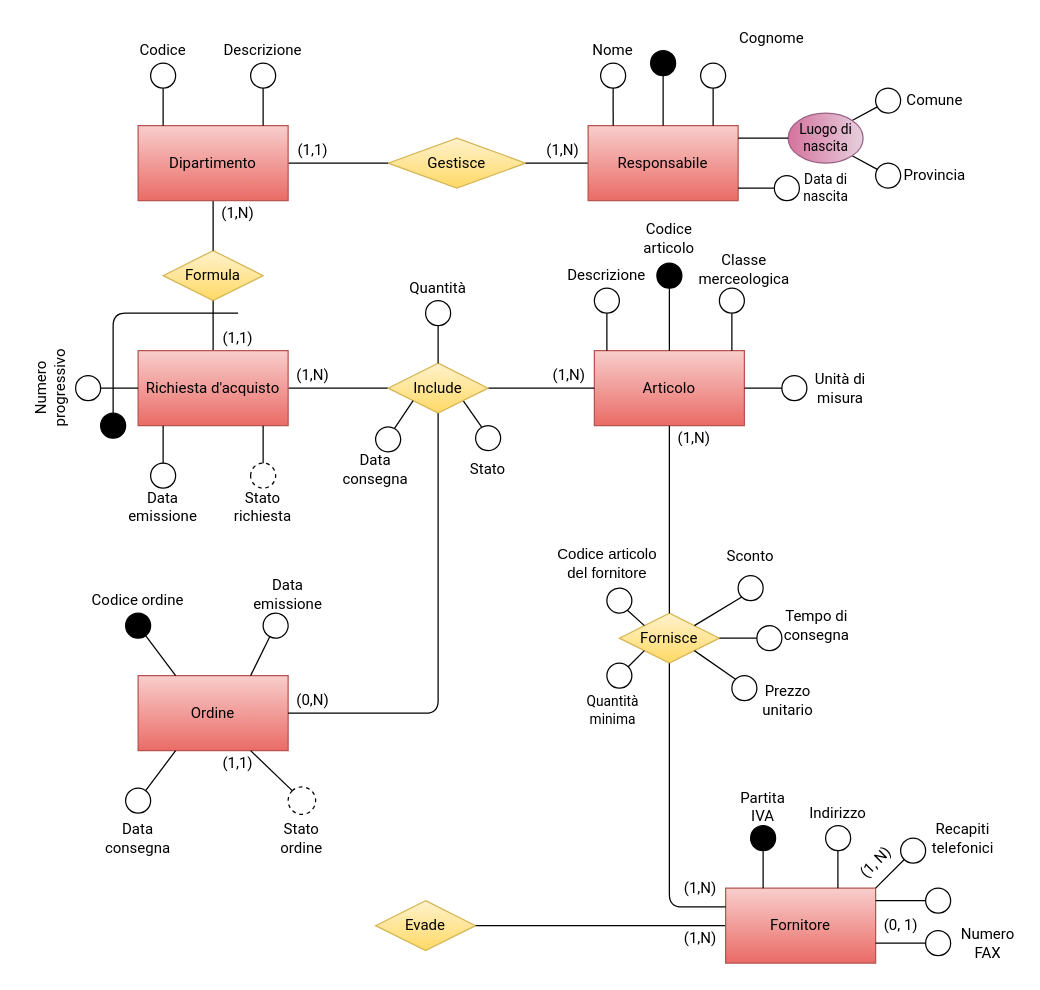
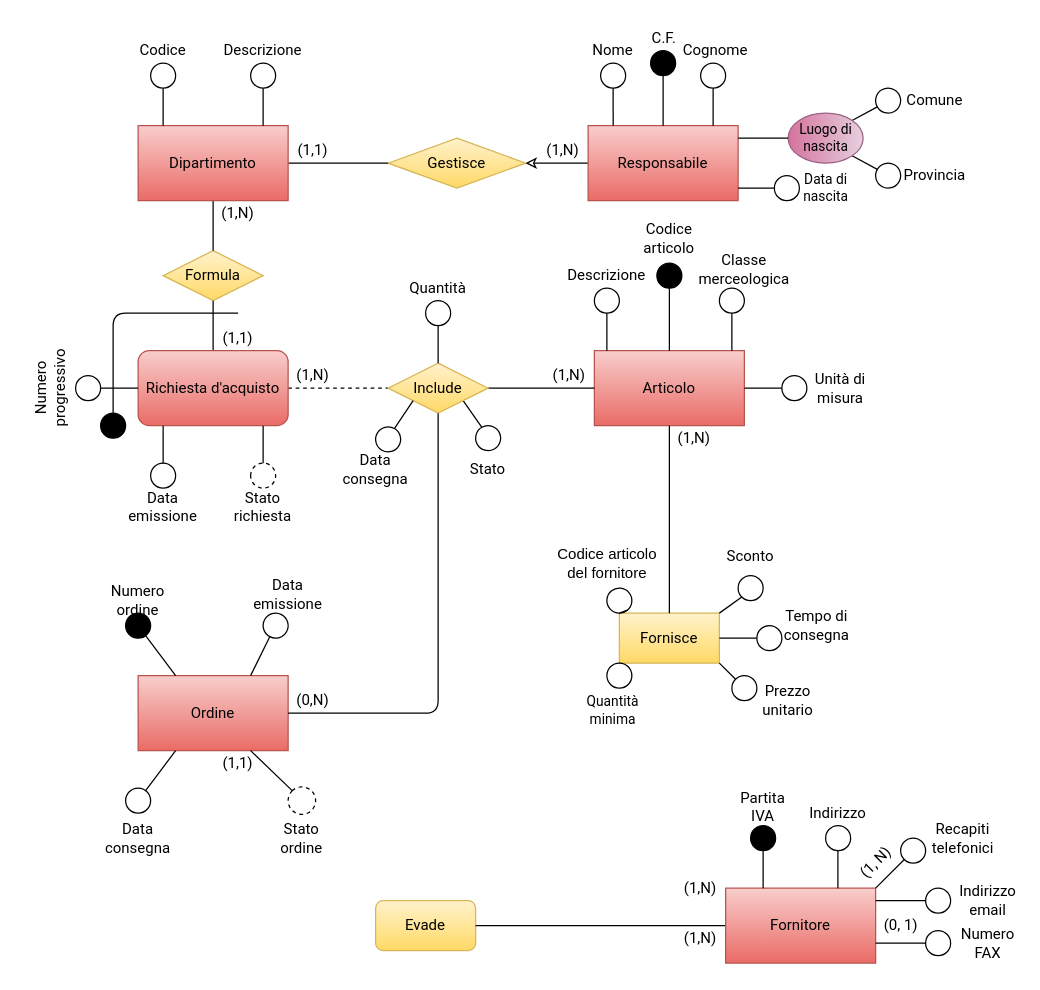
node "C.F.": added
node "Cognome": moved (771, 38) -> (715, 51)
edge "Gestisce" -- "Responsabile": arrowhead none -> classic
node "Richiesta d'acquisto": shape rectangle -> rounded rectangle
edge "Richiesta d'acquisto" -- "Include": style solid -> dashed
node "Codice ordine": label "Codice ordine" -> "Numero ordine"
node "Fornisce": shape diamond -> rectangle
edge "Fornisce" -- "Fornitore": removed
node "Indirizzo email": added
node "Evade": shape diamond -> rounded rectangle
